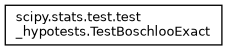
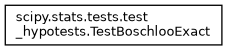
node "scipy.stats.test.test _hypotests.TestBoschlooExact": label "scipy.stats.test.test _hypotests.TestBoschlooExact" -> "scipy.stats.tests.test _hypotests.TestBoschlooExact"
